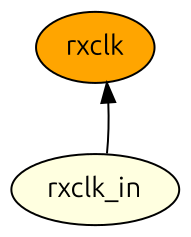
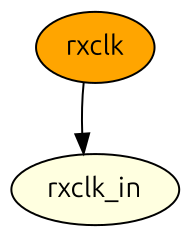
edge "rxclk_in" -> "rxclk": reversed
